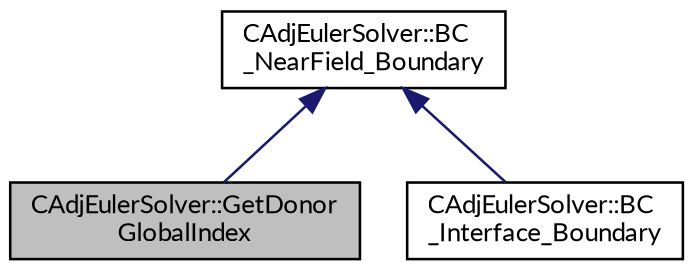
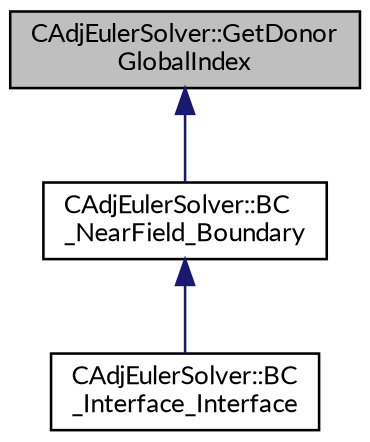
edge "CAdjEulerSolver::GetDonor GlobalIndex" -> "CAdjEulerSolver::BC _NearField_Boundary": reversed
node "CAdjEulerSolver::BC _Interface_Boundary": label "CAdjEulerSolver::BC _Interface_Boundary" -> "CAdjEulerSolver::BC _Interface_Interface"
